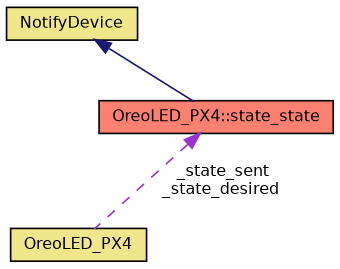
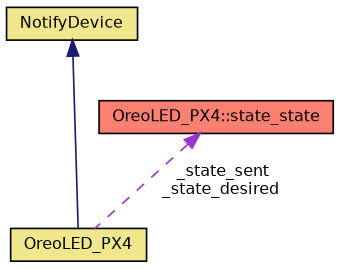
edge "OreoLED_PX4::state_state" -> "NotifyDevice": now "OreoLED_PX4" -> "NotifyDevice"
